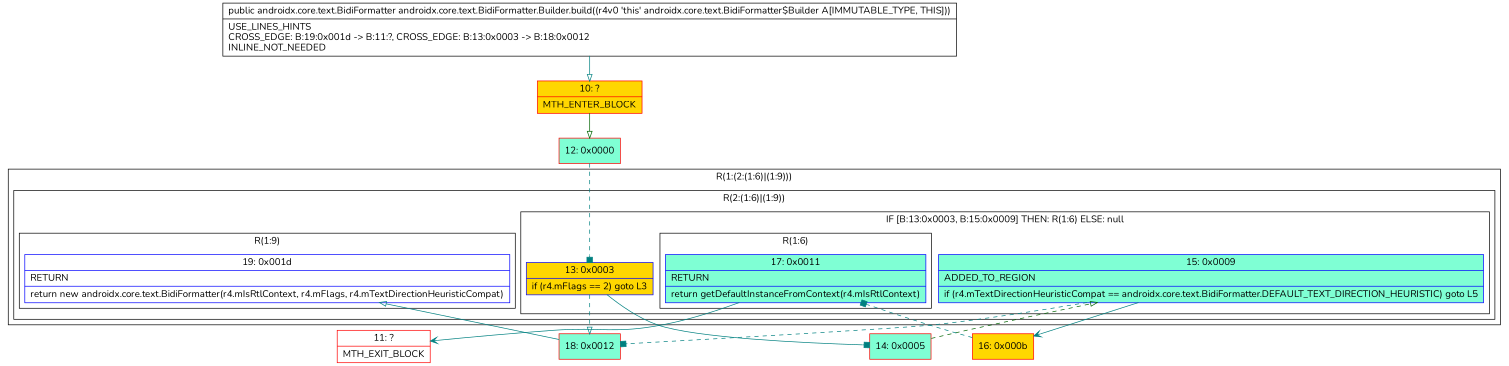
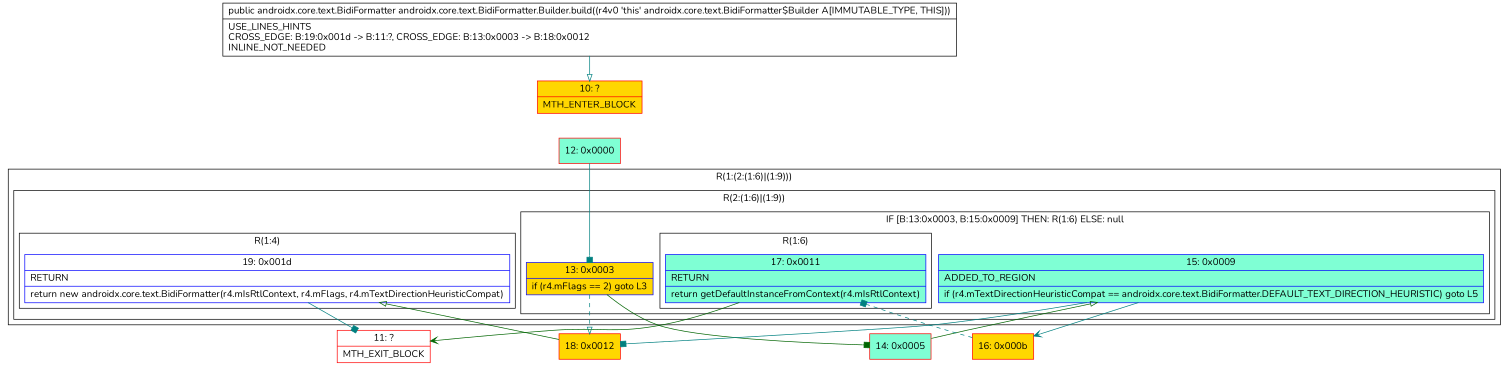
edge "10: ?" -> "12: 0x0000": removed
edge "12: 0x0000" -> "13: 0x0003": style dashed -> solid
cluster "R(1:9)": label "R(1:9)" -> "R(1:4)"
edge "19: 0x001d" -> "11: ?": added
edge "18: 0x0012" -> "19: 0x001d": color teal -> darkgreen
edge "14: 0x0005" -> "15: 0x0009": style dashed -> solid
edge "17: 0x0011" -> "11: ?": color teal -> darkgreen
edge "15: 0x0009" -> "18: 0x0012": style dashed -> solid
edge "13: 0x0003" -> "14: 0x0005": color teal -> darkgreen
node "18: 0x0012": fillcolor aquamarine -> gold
